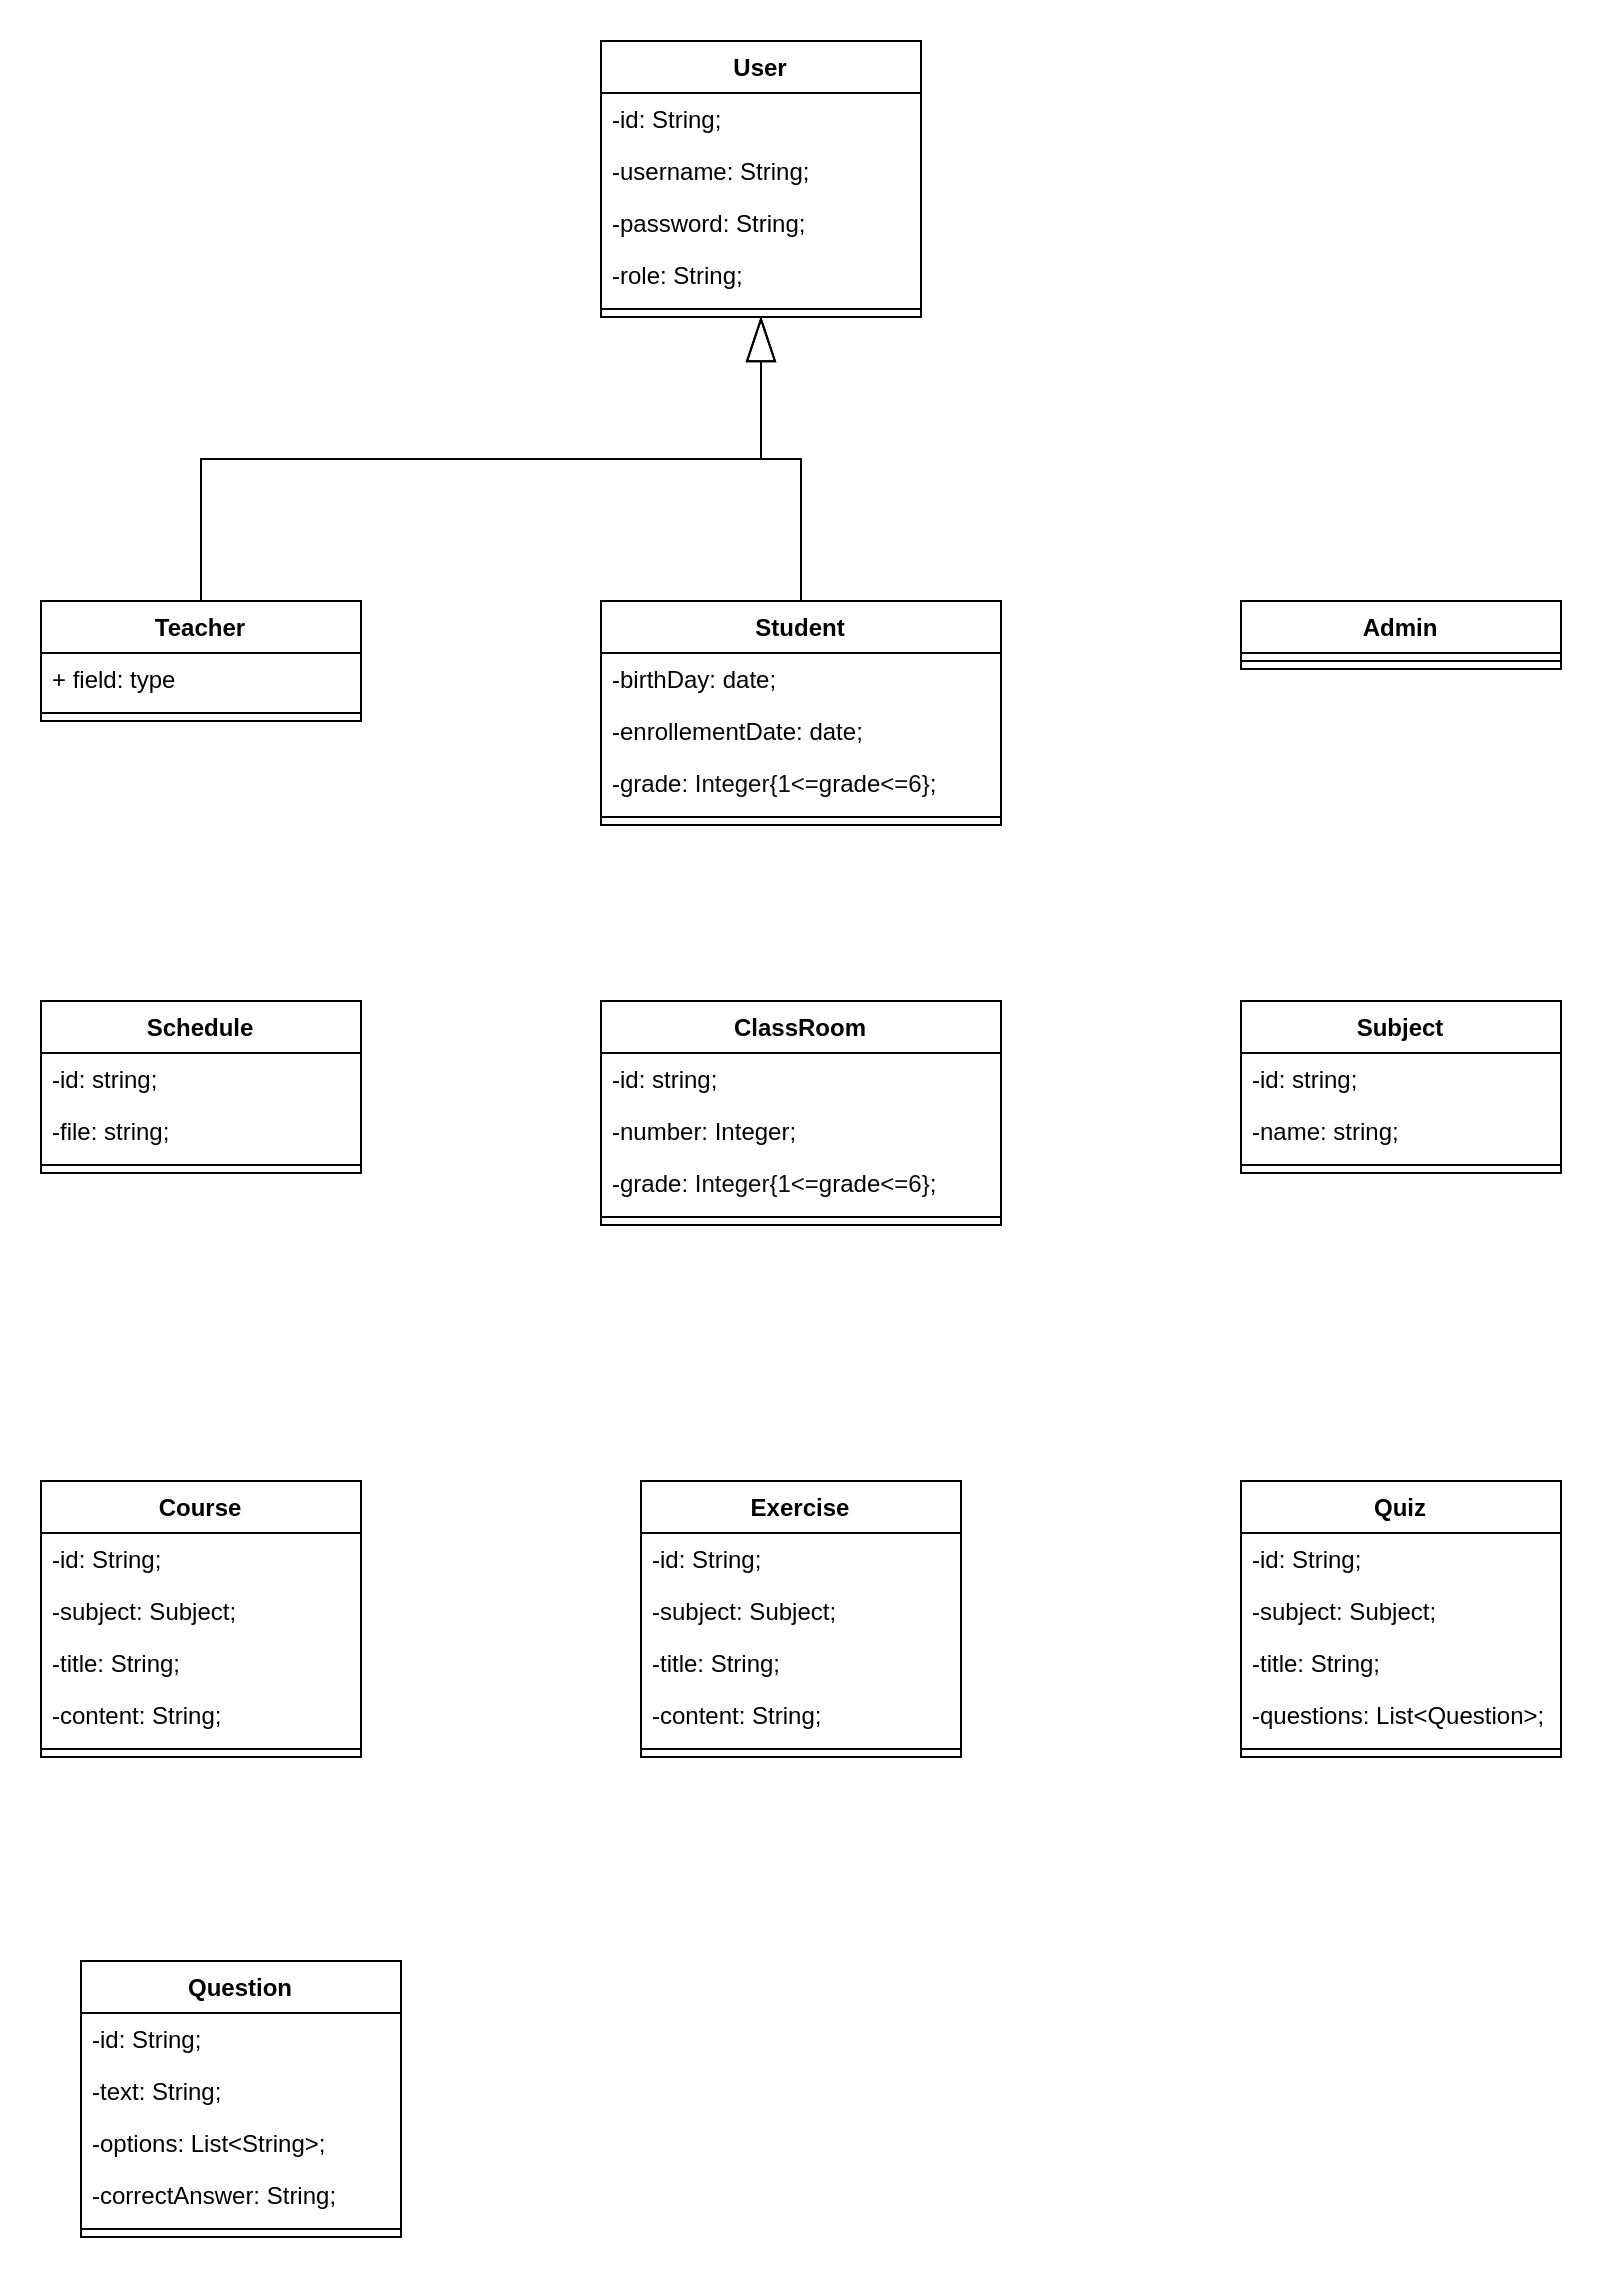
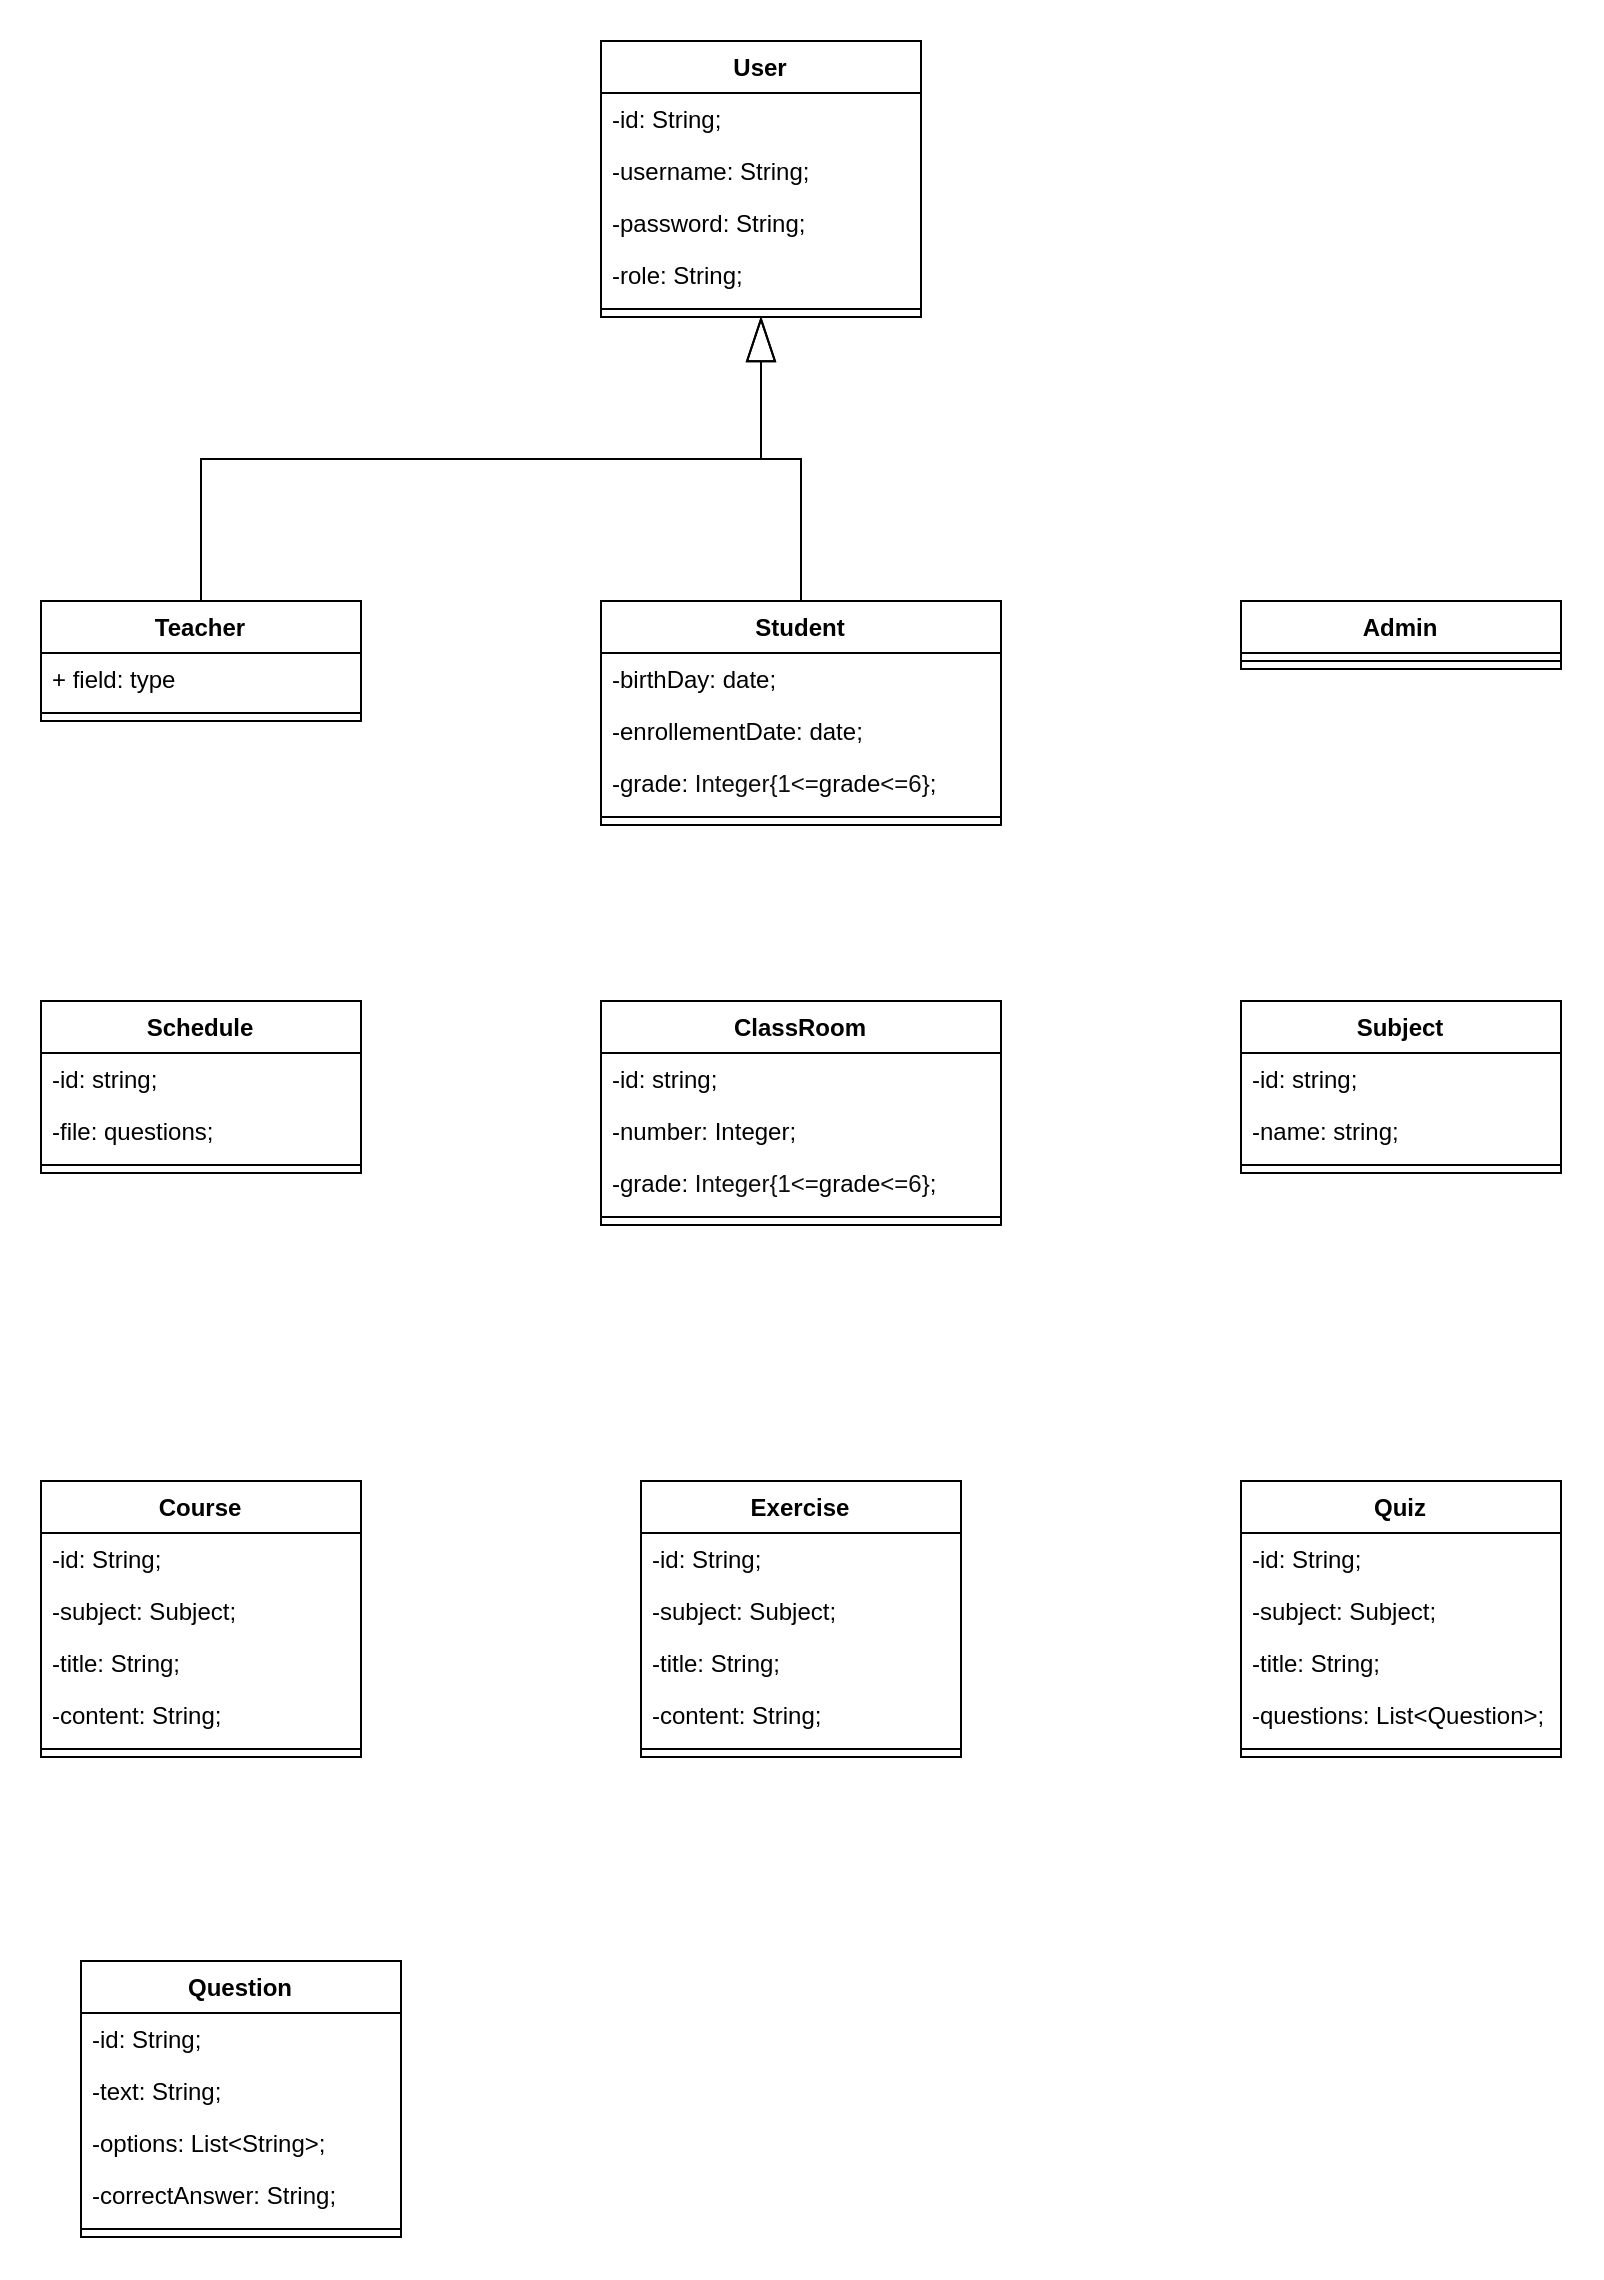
node "-file: string;": label "-file: string;" -> "-file: questions;"
